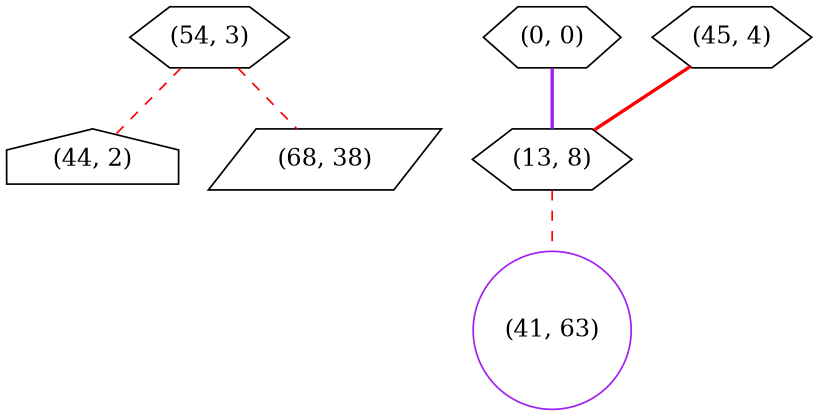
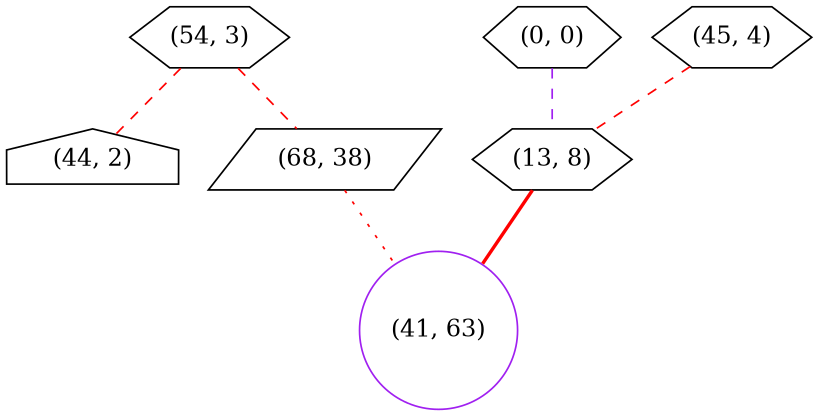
edge "(45, 4)" -- "(13, 8)": style bold -> dashed
edge "(0, 0)" -- "(13, 8)": style bold -> dashed
edge "(13, 8)" -- "(41, 63)": style dashed -> bold
edge "(68, 38)" -- "(41, 63)": added
